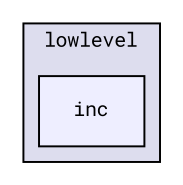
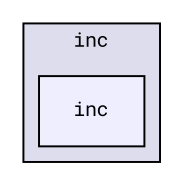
cluster "lowlevel": label "lowlevel" -> "inc"
